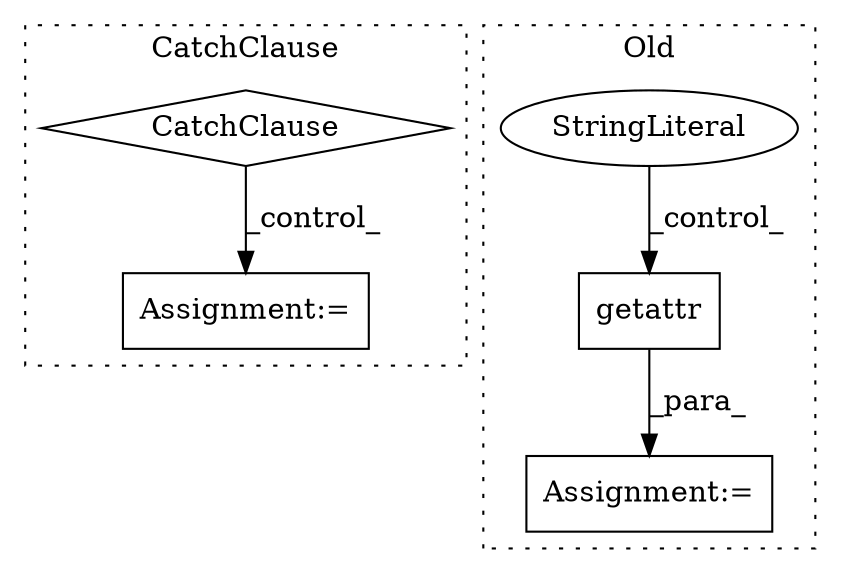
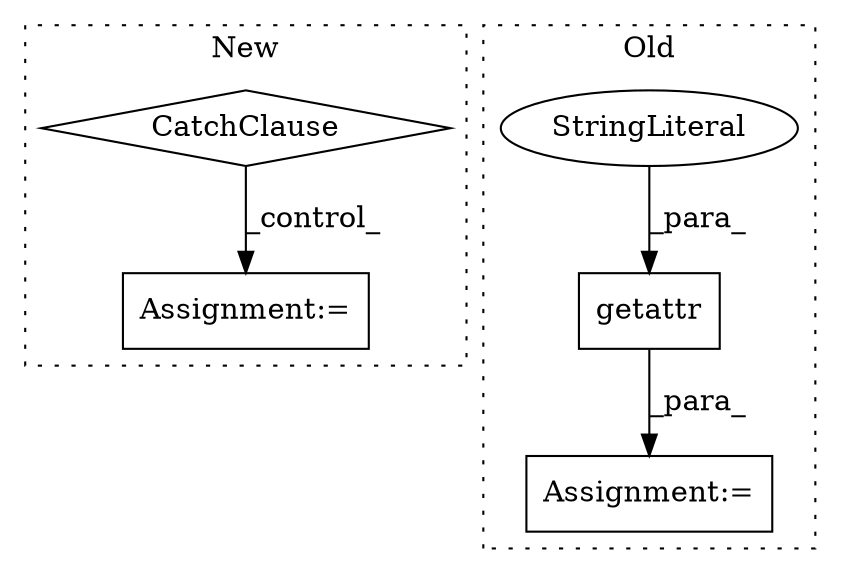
cluster "CatchClause": label "CatchClause" -> "New"
edge "StringLiteral" -> "getattr": label "_control_" -> "_para_"
